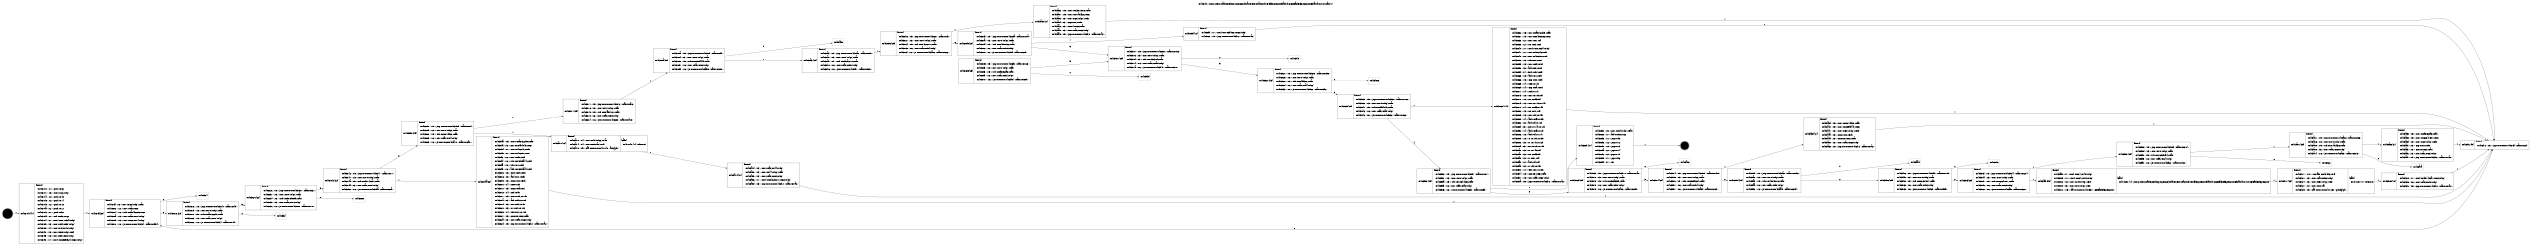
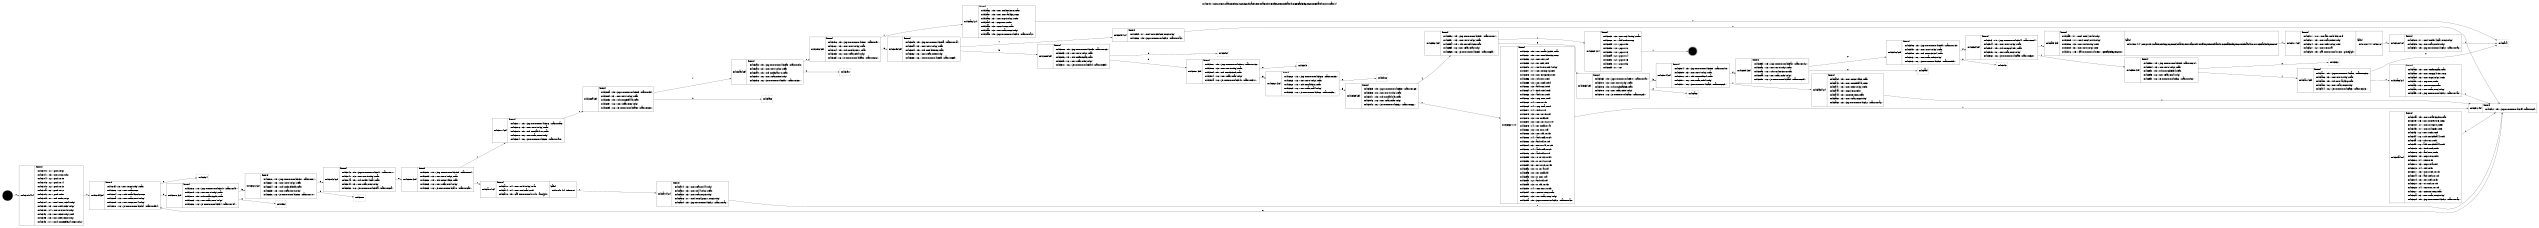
edge "0x403a92 [27]" -> "0x403f72 [5]": now "0x403a92 [27]" -> "0x403a1a"
edge "0x4038d5 [25]" -> "0x403907 [25]": now "0x4038d5 [25]" -> "0x4038ee [25]"
node "0x403db1": added
edge "0x403b2e [18]" -> "0x403f72 [5]": now "0x403b2e [18]" -> "0x403a1a"
edge "0x403842 [22]" -> "0x403dda [88]": removed, label "1"
